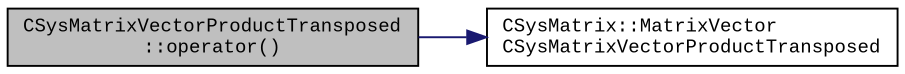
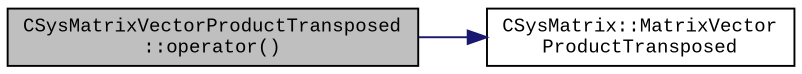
node "CSysMatrix::MatrixVector CSysMatrixVectorProductTransposed": label "CSysMatrix::MatrixVector CSysMatrixVectorProductTransposed" -> "CSysMatrix::MatrixVector ProductTransposed"
